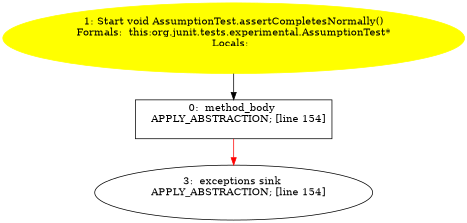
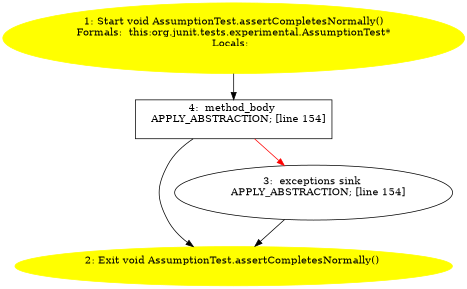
node "0:  method_body APPLY_ABSTRACTION; [line 154]": label "0:  method_body APPLY_ABSTRACTION; [line 154]" -> "4:  method_body APPLY_ABSTRACTION; [line 154]"
node "2: Exit void AssumptionTest.assertCompletesNormally()": added
